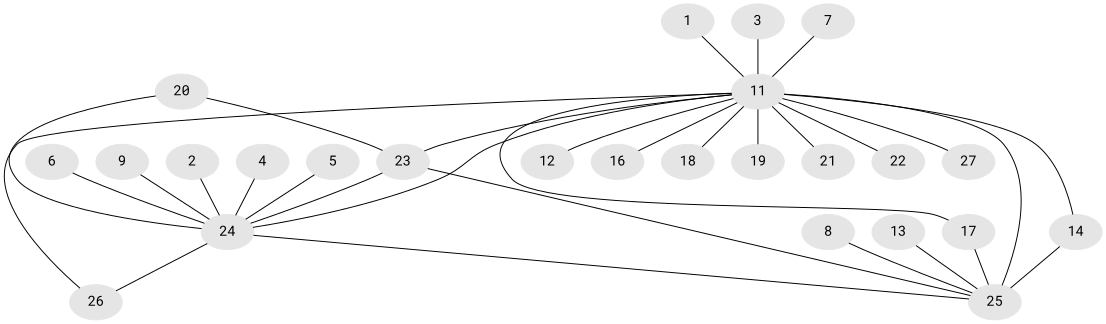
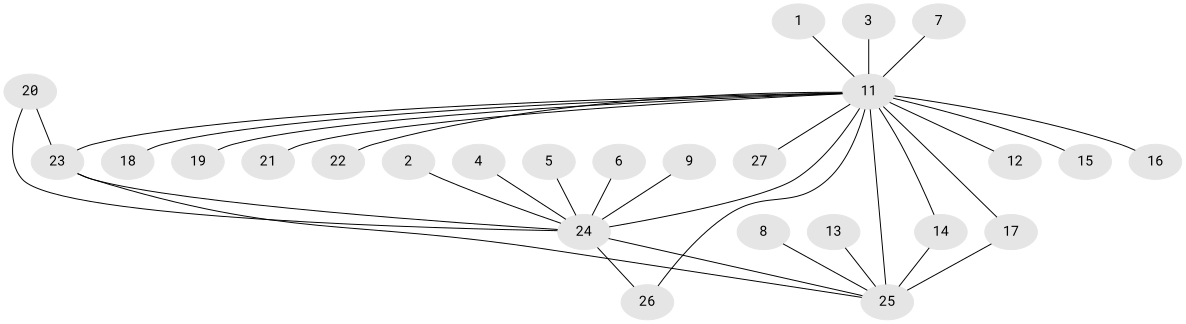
node "15": added
